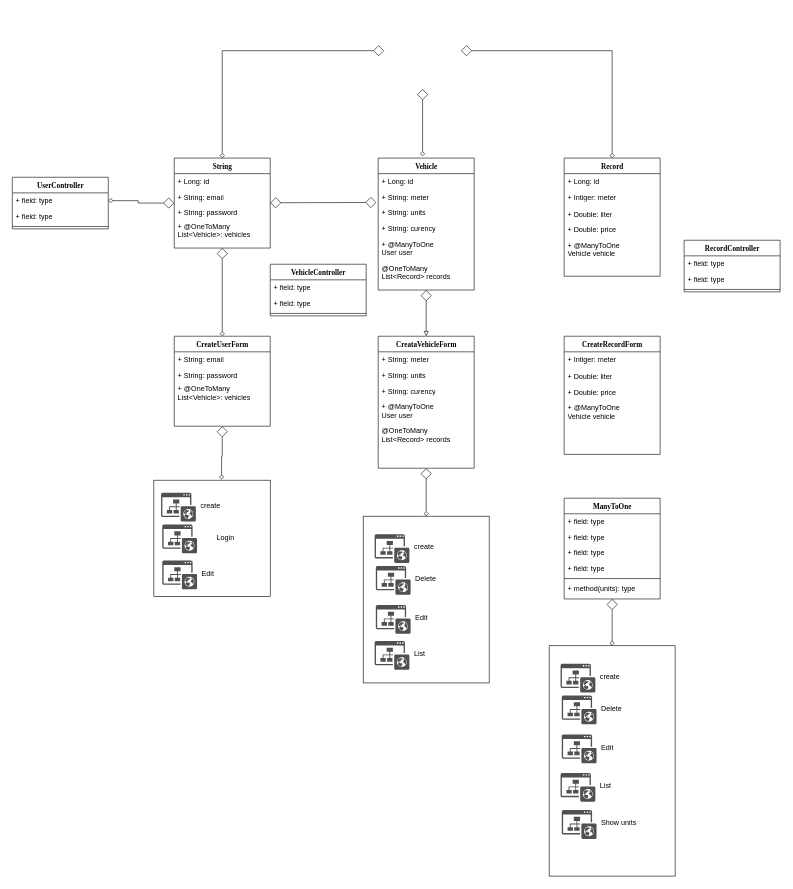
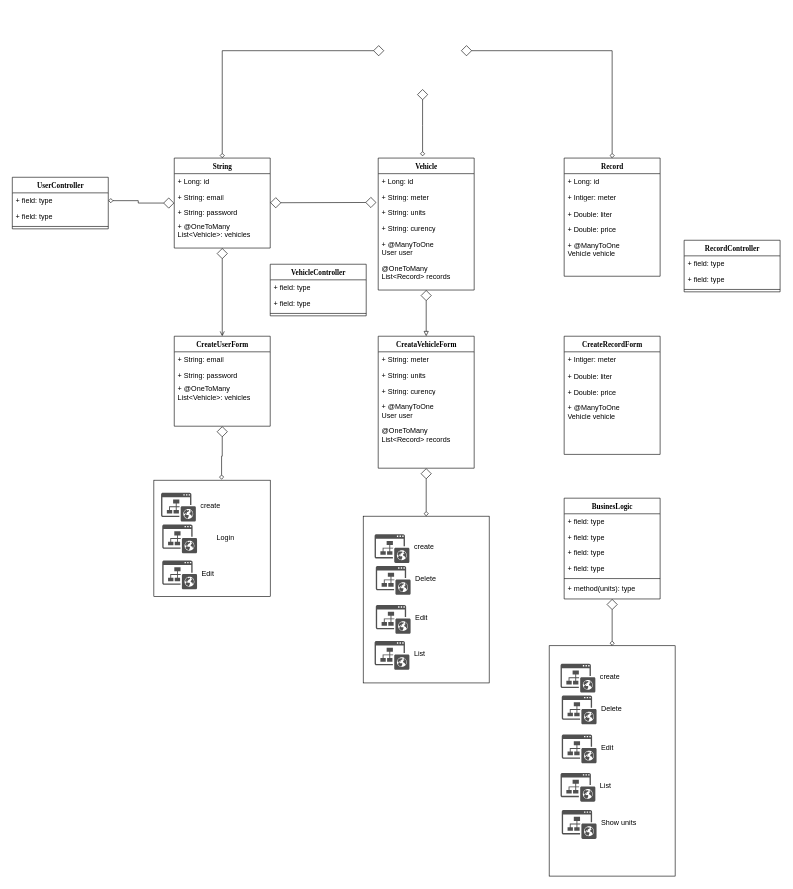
edge "String" -- "CreateUserForm": arrowhead diamond -> open
node "ManyToOne": label "ManyToOne" -> "BusinesLogic"
